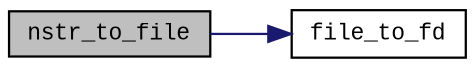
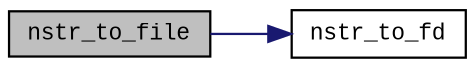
node "file_to_fd": label "file_to_fd" -> "nstr_to_fd"
